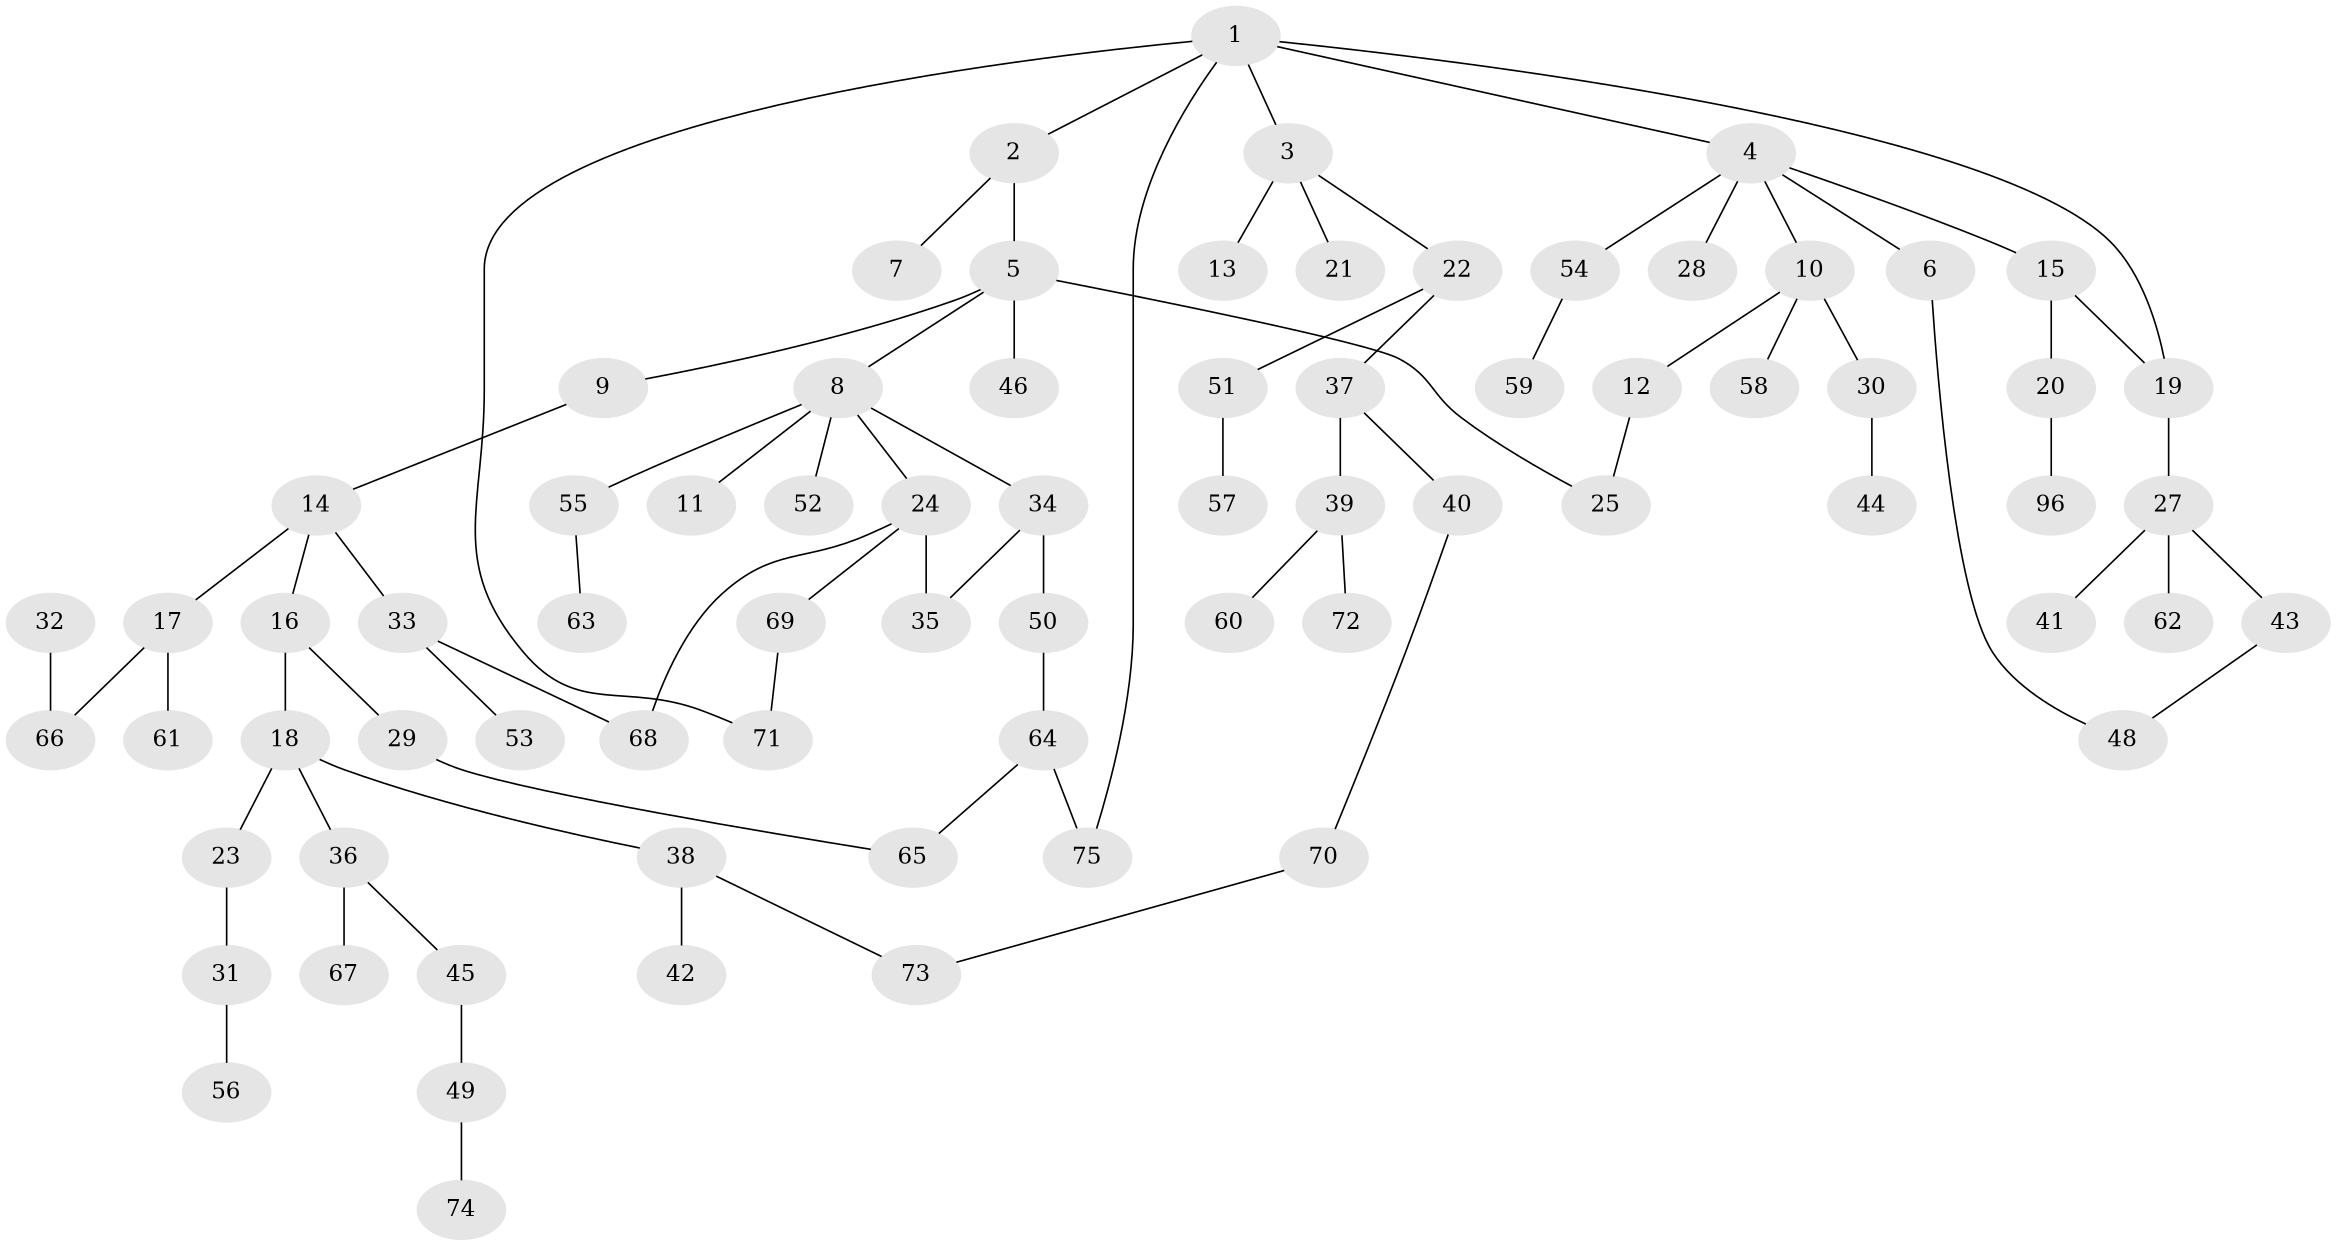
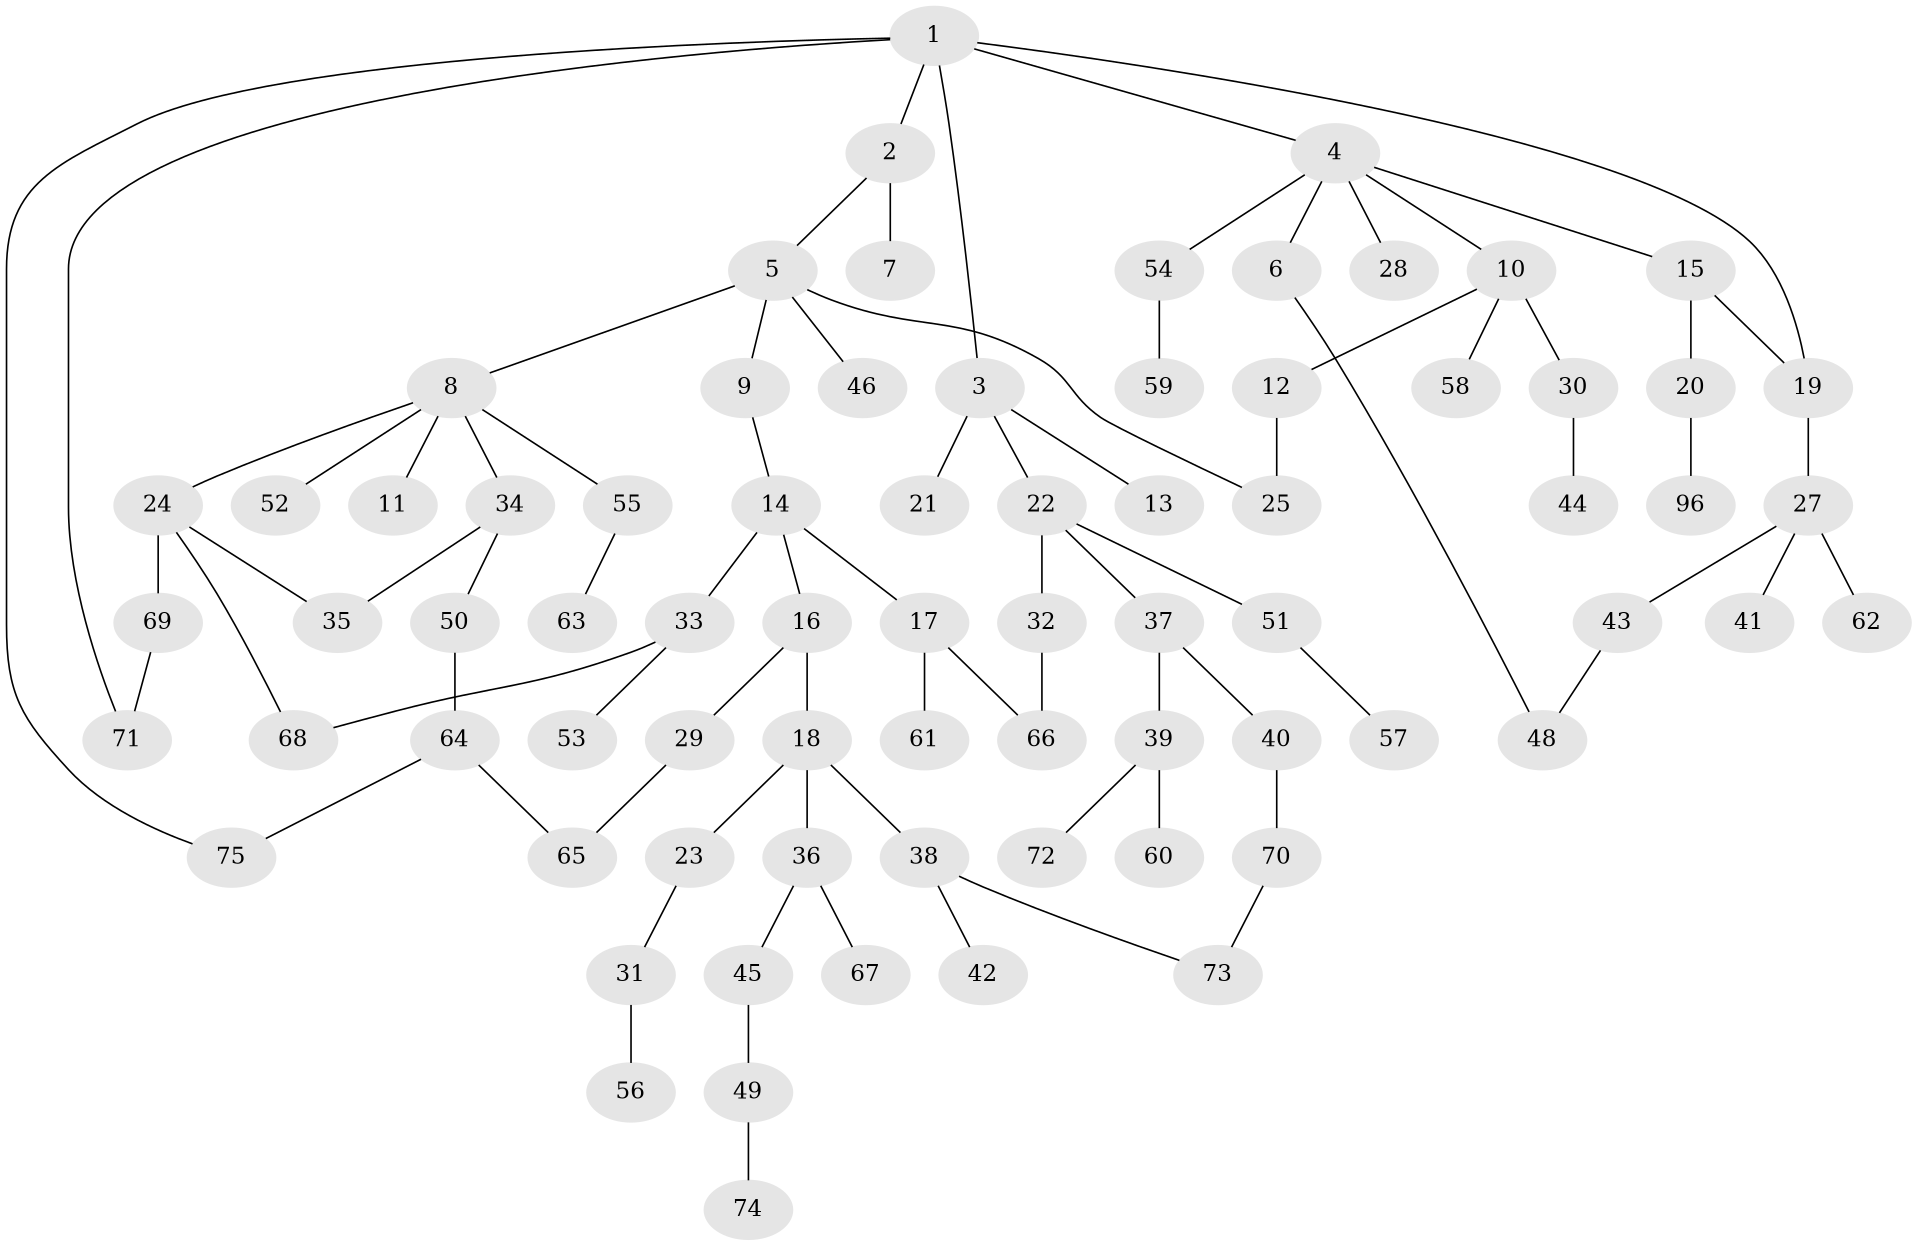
edge "22" -- "32": added
